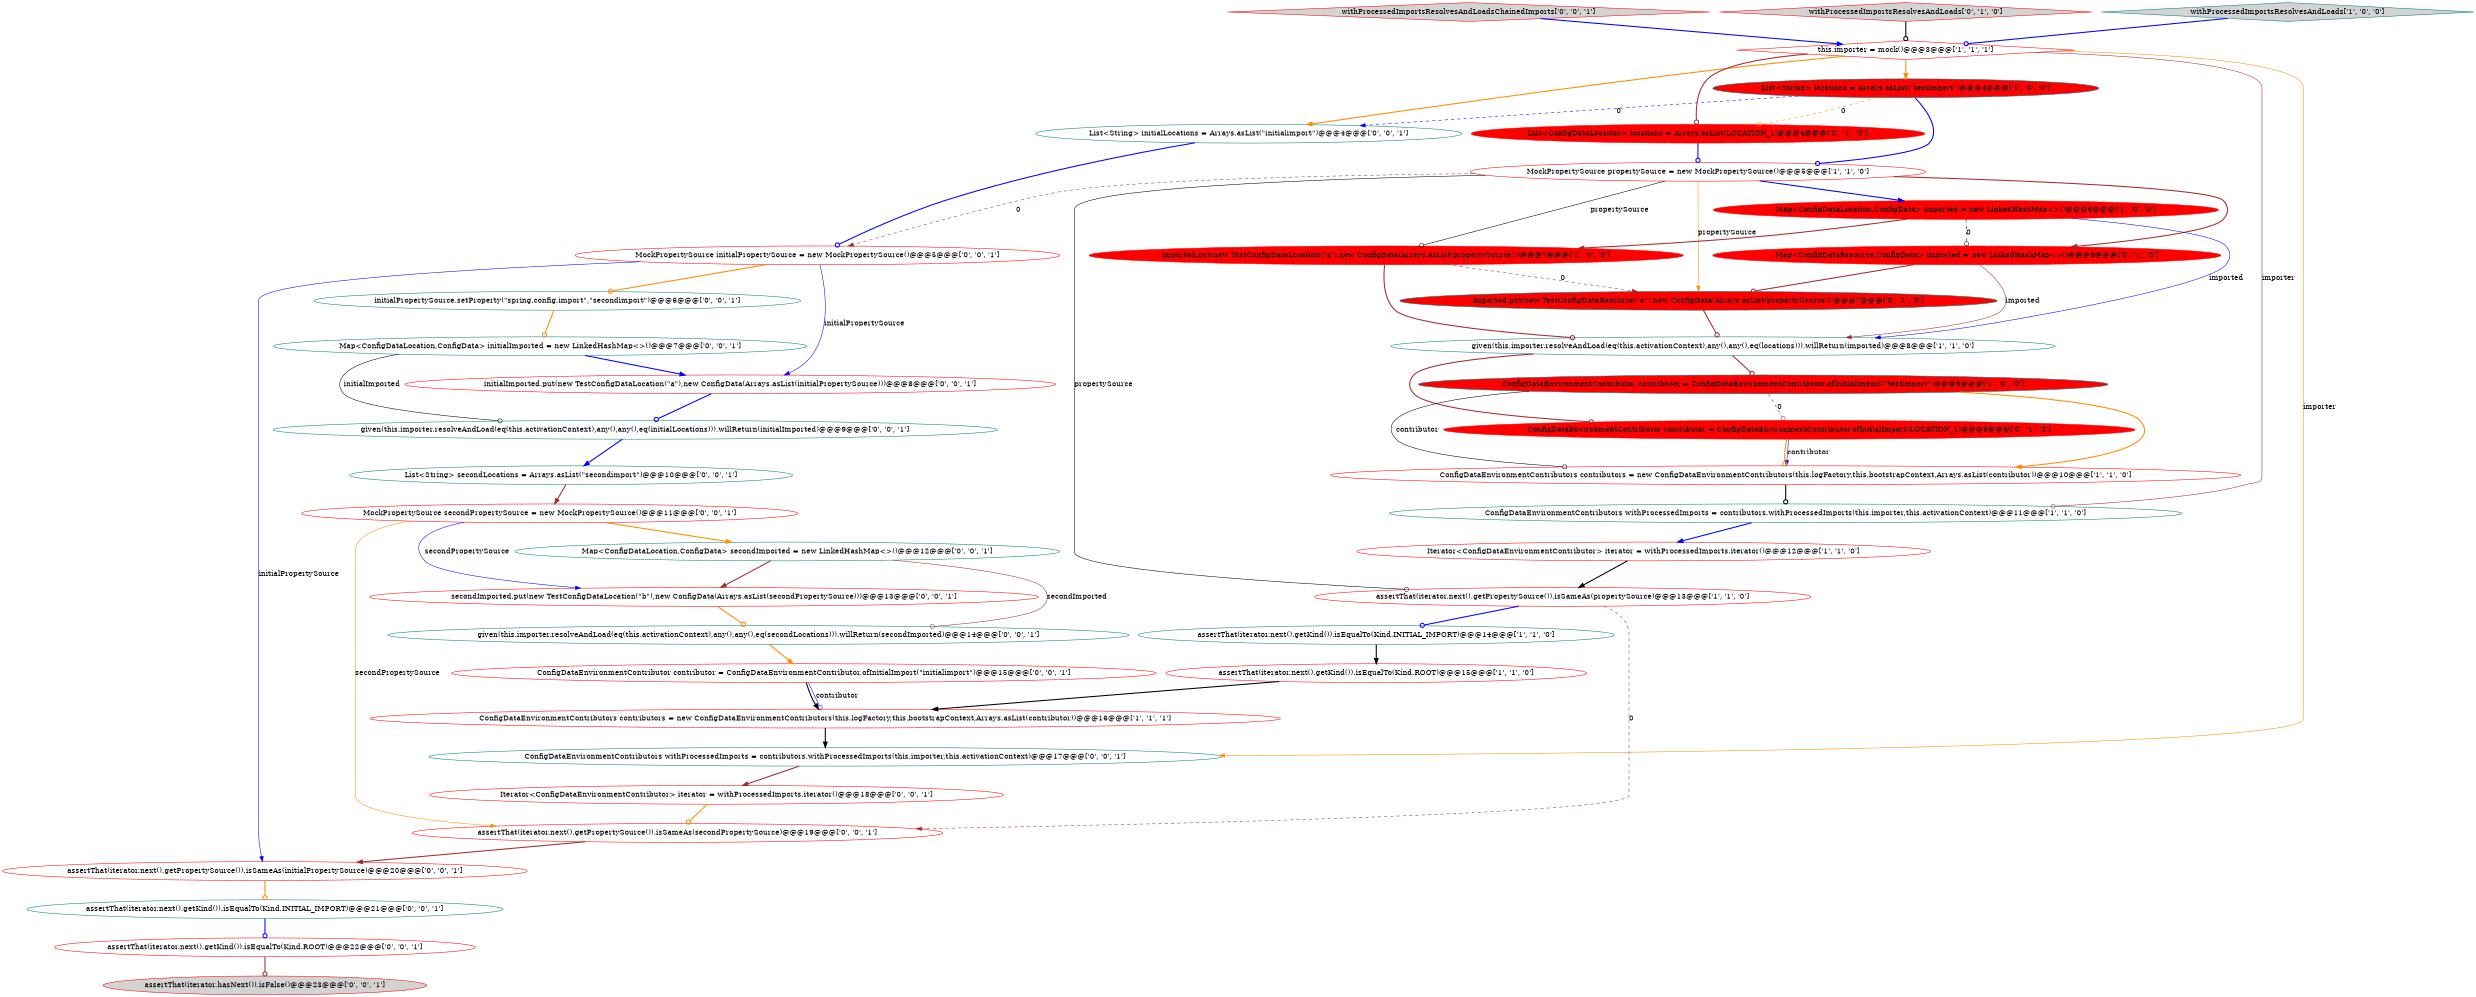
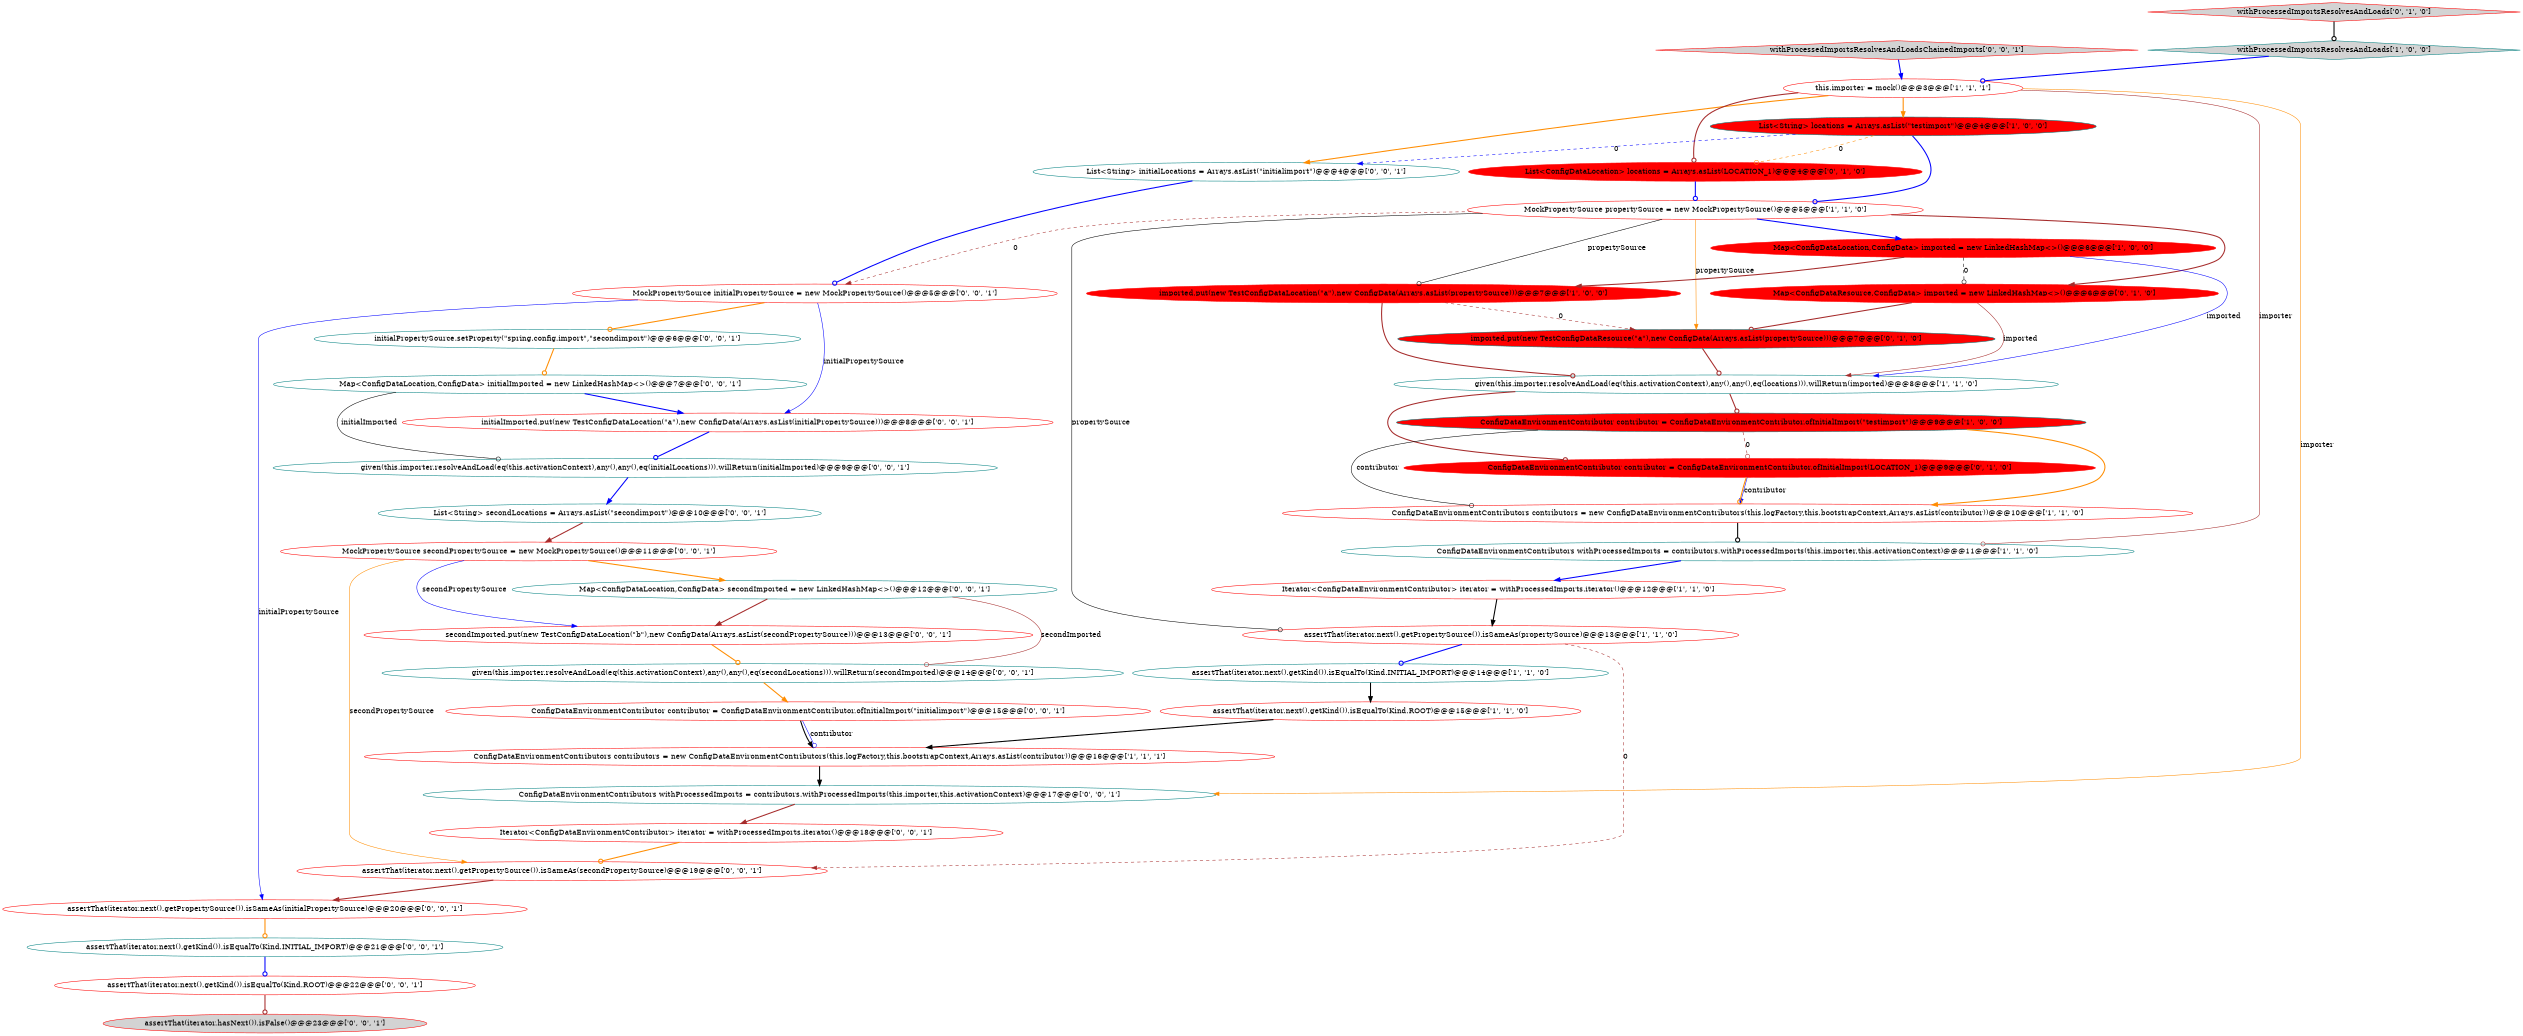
edge "withProcessedImportsResolvesAndLoads['0', '1', '0']" -> "this.importer = mock()@@@3@@@['1', '1', '1']": now "withProcessedImportsResolvesAndLoads['0', '1', '0']" -> "withProcessedImportsResolvesAndLoads['1', '0', '0']"
node "this.importer = mock()@@@3@@@['1', '1', '1']": shape diamond -> ellipse
